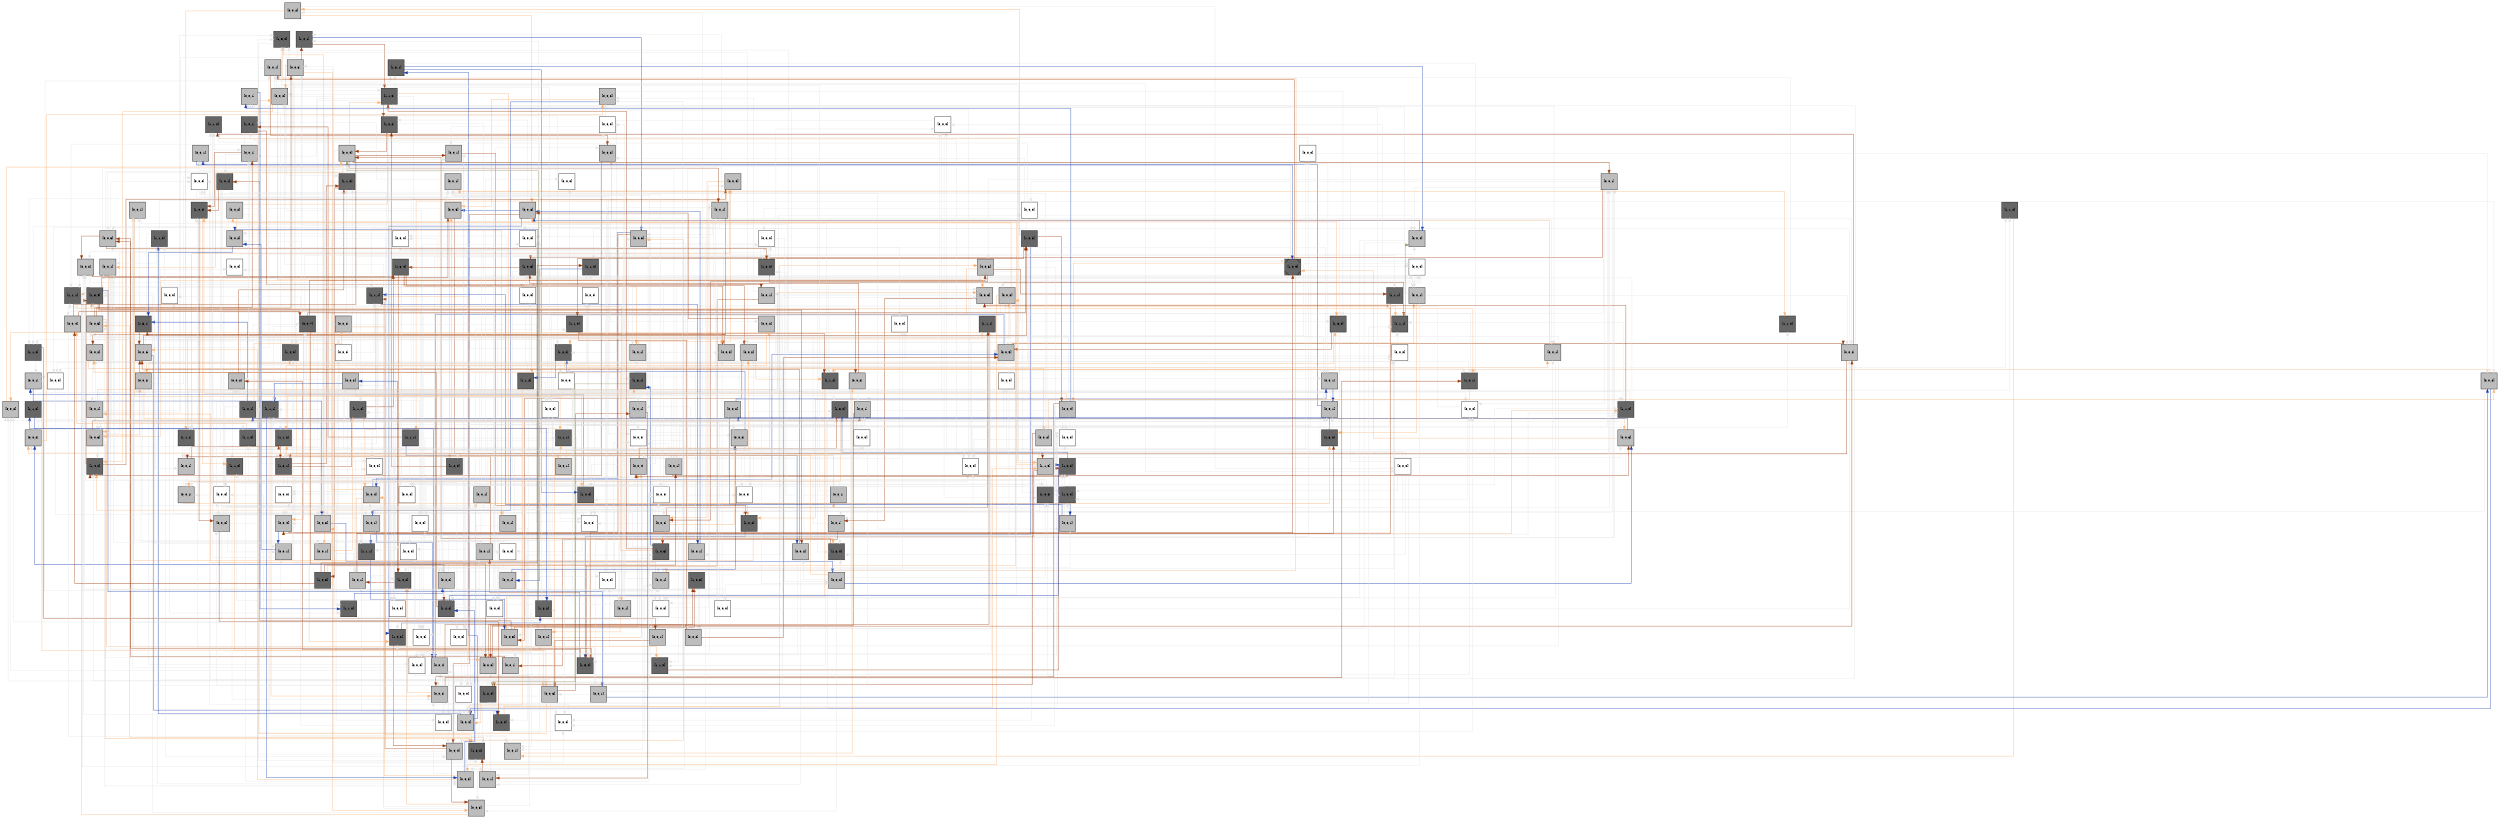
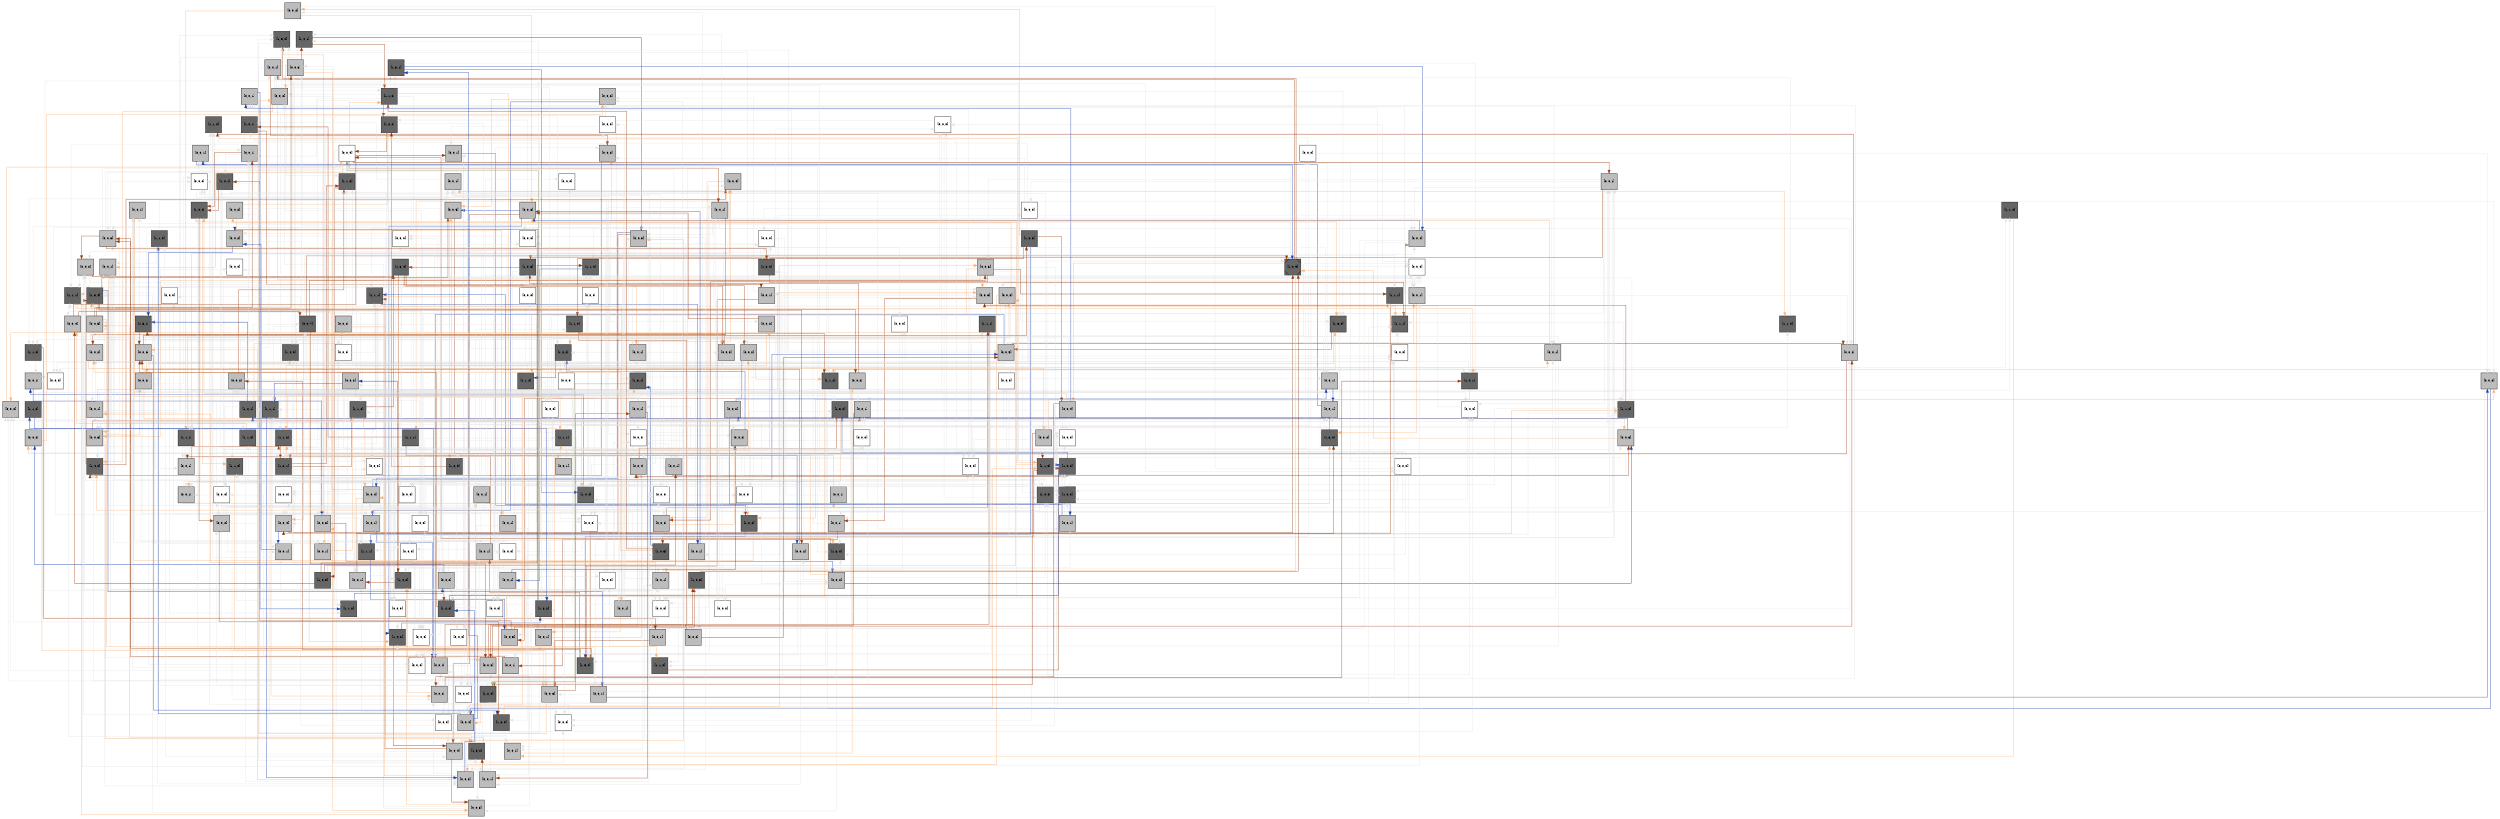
edge "[1, 2, 9]" -> "[1, 5, 0]": color #f9af6f -> #983100
node "[0, 0, 9]": fillcolor #bdbdbd -> #ffffff
edge "[0, 0, 7]" -> "[1, 3, 6]": now "[0, 0, 7]" -> "[1, 2, 9]"
node "[1, 1, 5]": fillcolor #bdbdbd -> #666666
edge "[1, 3, 3]" -> "[1, 2, 9]": added
